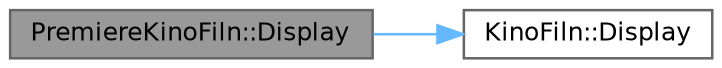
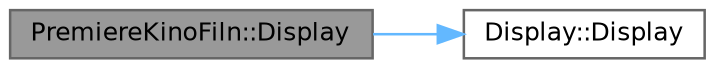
node "KinoFiln::Display": label "KinoFiln::Display" -> "Display::Display"
